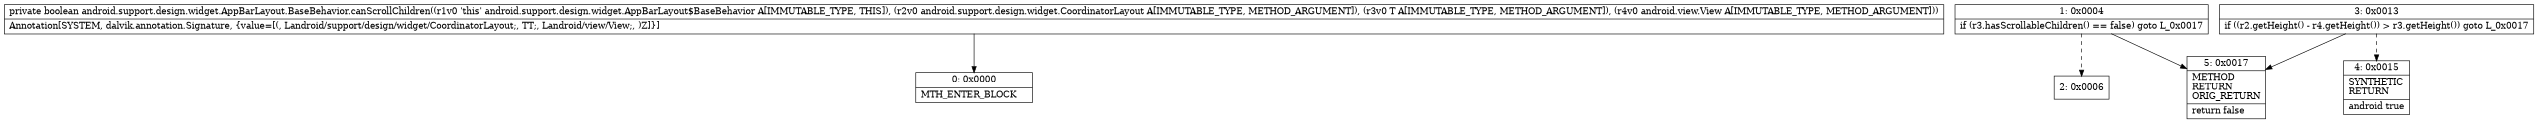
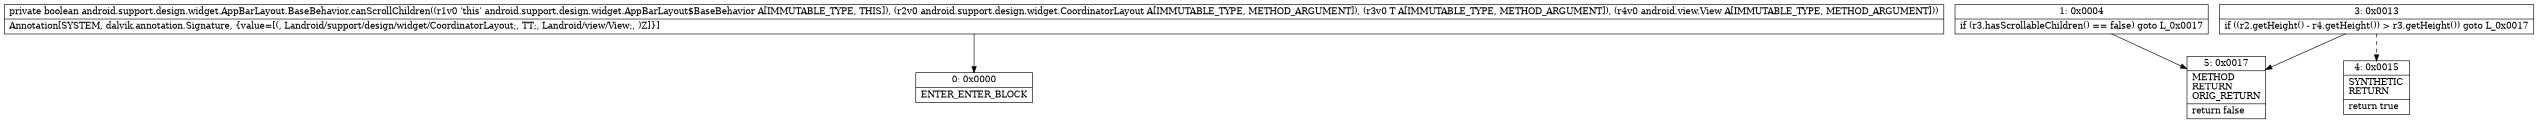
node "2: 0x0006": removed
node "0: 0x0000": text "MTH_ENTER_BLOCK" -> "ENTER_ENTER_BLOCK"
node "4: 0x0015": text "android true" -> "return true"
